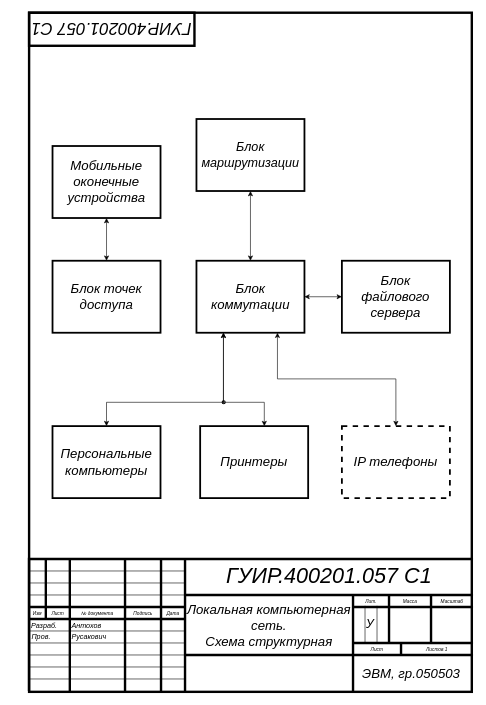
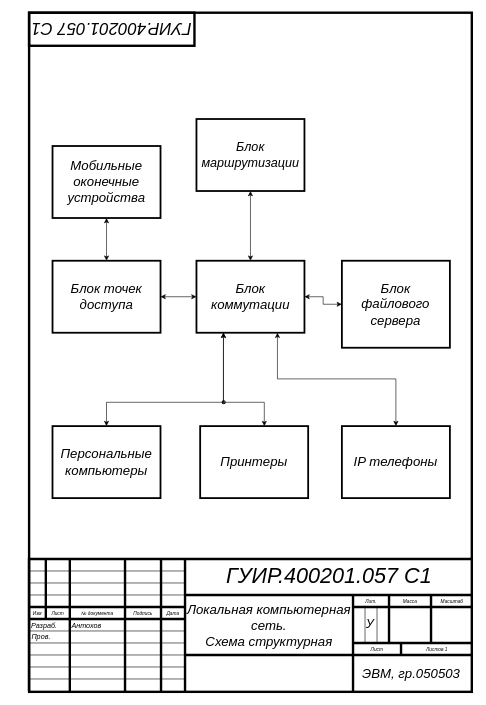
edge "Блок точек доступа" -- "Блок коммутации": added
node "Блок файлового сервера": size 108x72 -> 108x87
node "IP телефоны": style dashed -> solid
node "Русакович": removed
